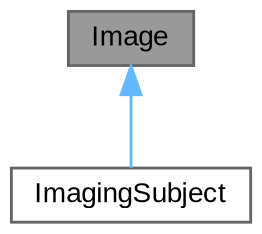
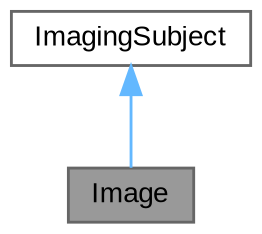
edge "ImagingSubject" -> "Image": reversed
